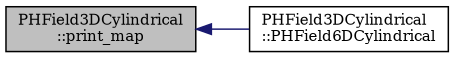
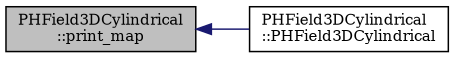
node "PHField3DCylindrical ::PHField6DCylindrical": label "PHField3DCylindrical ::PHField6DCylindrical" -> "PHField3DCylindrical ::PHField3DCylindrical"
